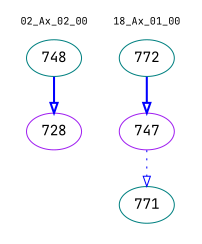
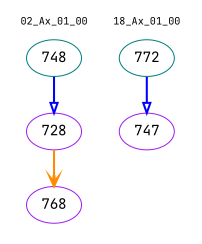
cluster "02_Ax_02_00": label "02_Ax_02_00" -> "02_Ax_01_00"
node "768": added
node "771": removed
